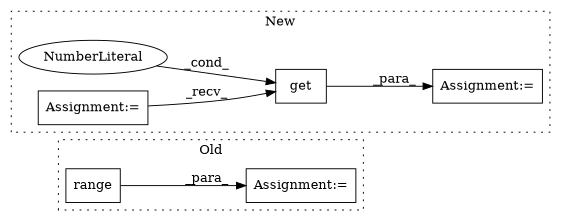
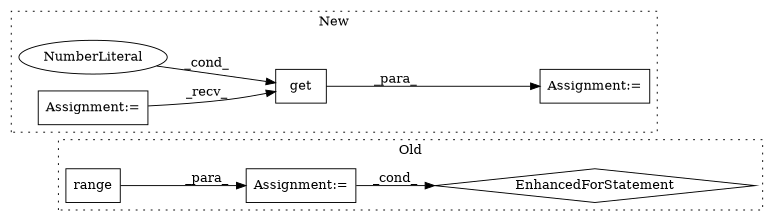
node "EnhancedForStatement": added
